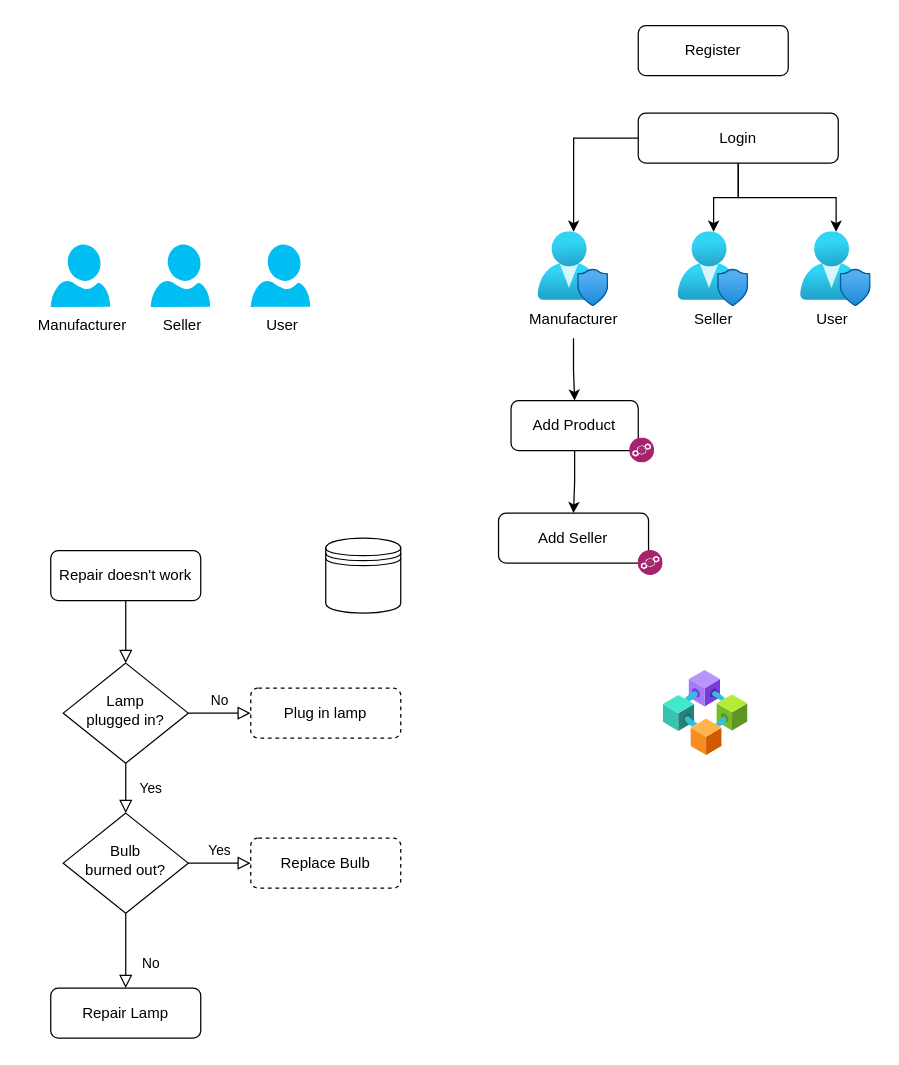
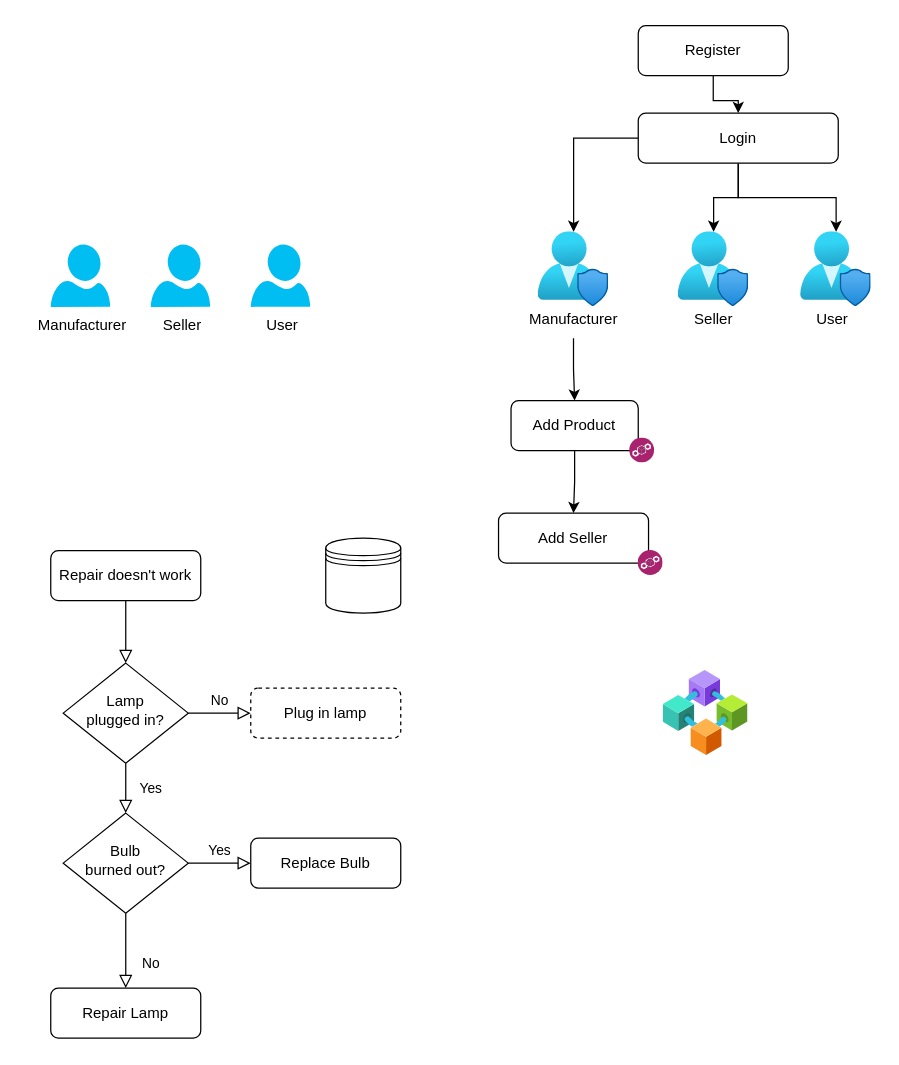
edge "Register" -> "Login": added
node "Replace Bulb": style dashed -> solid
